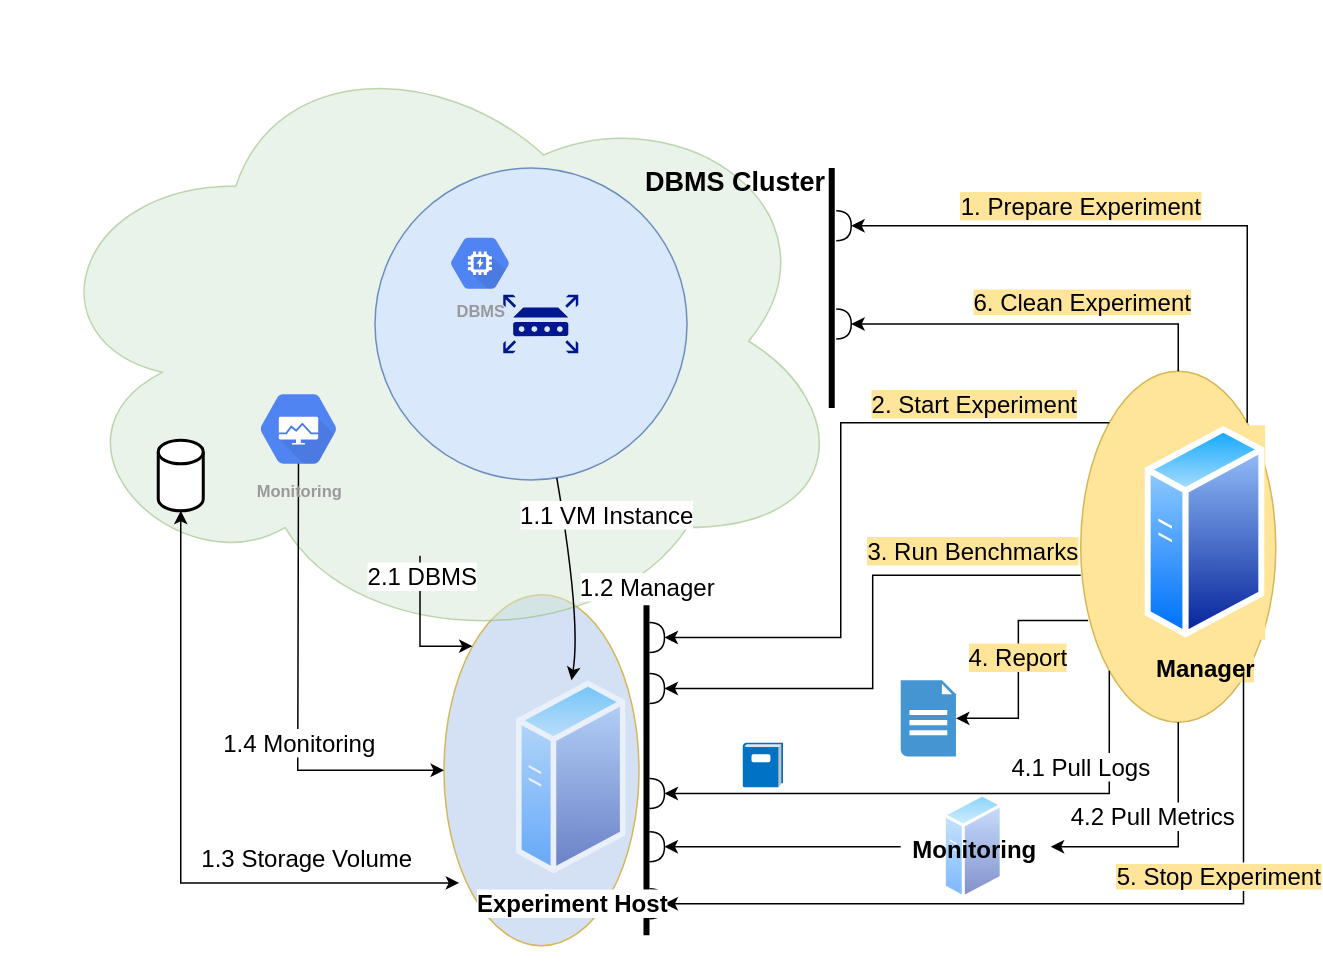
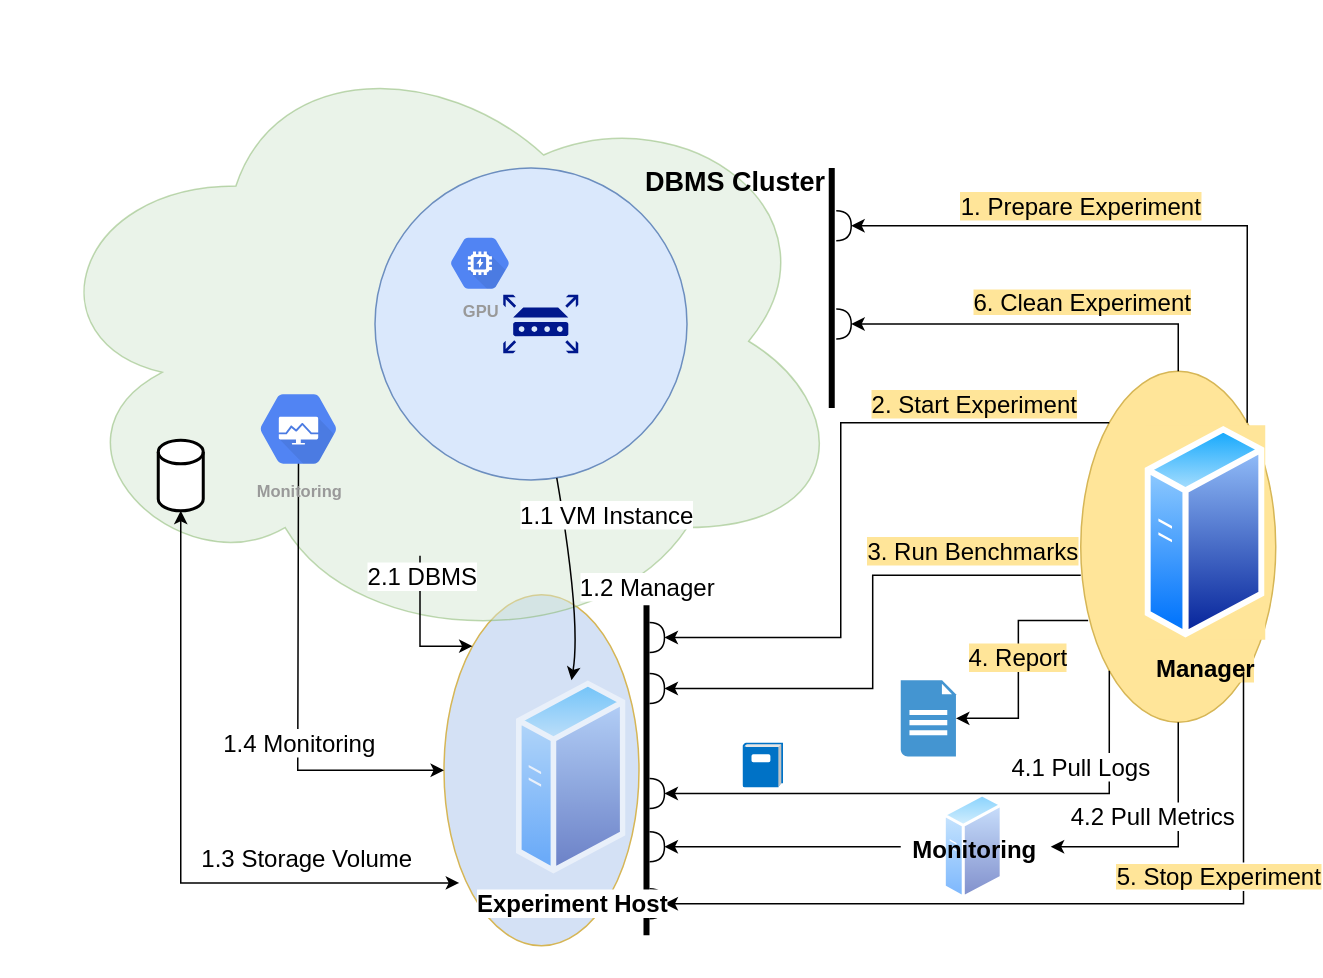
node "DBMS": label "DBMS" -> "GPU"
